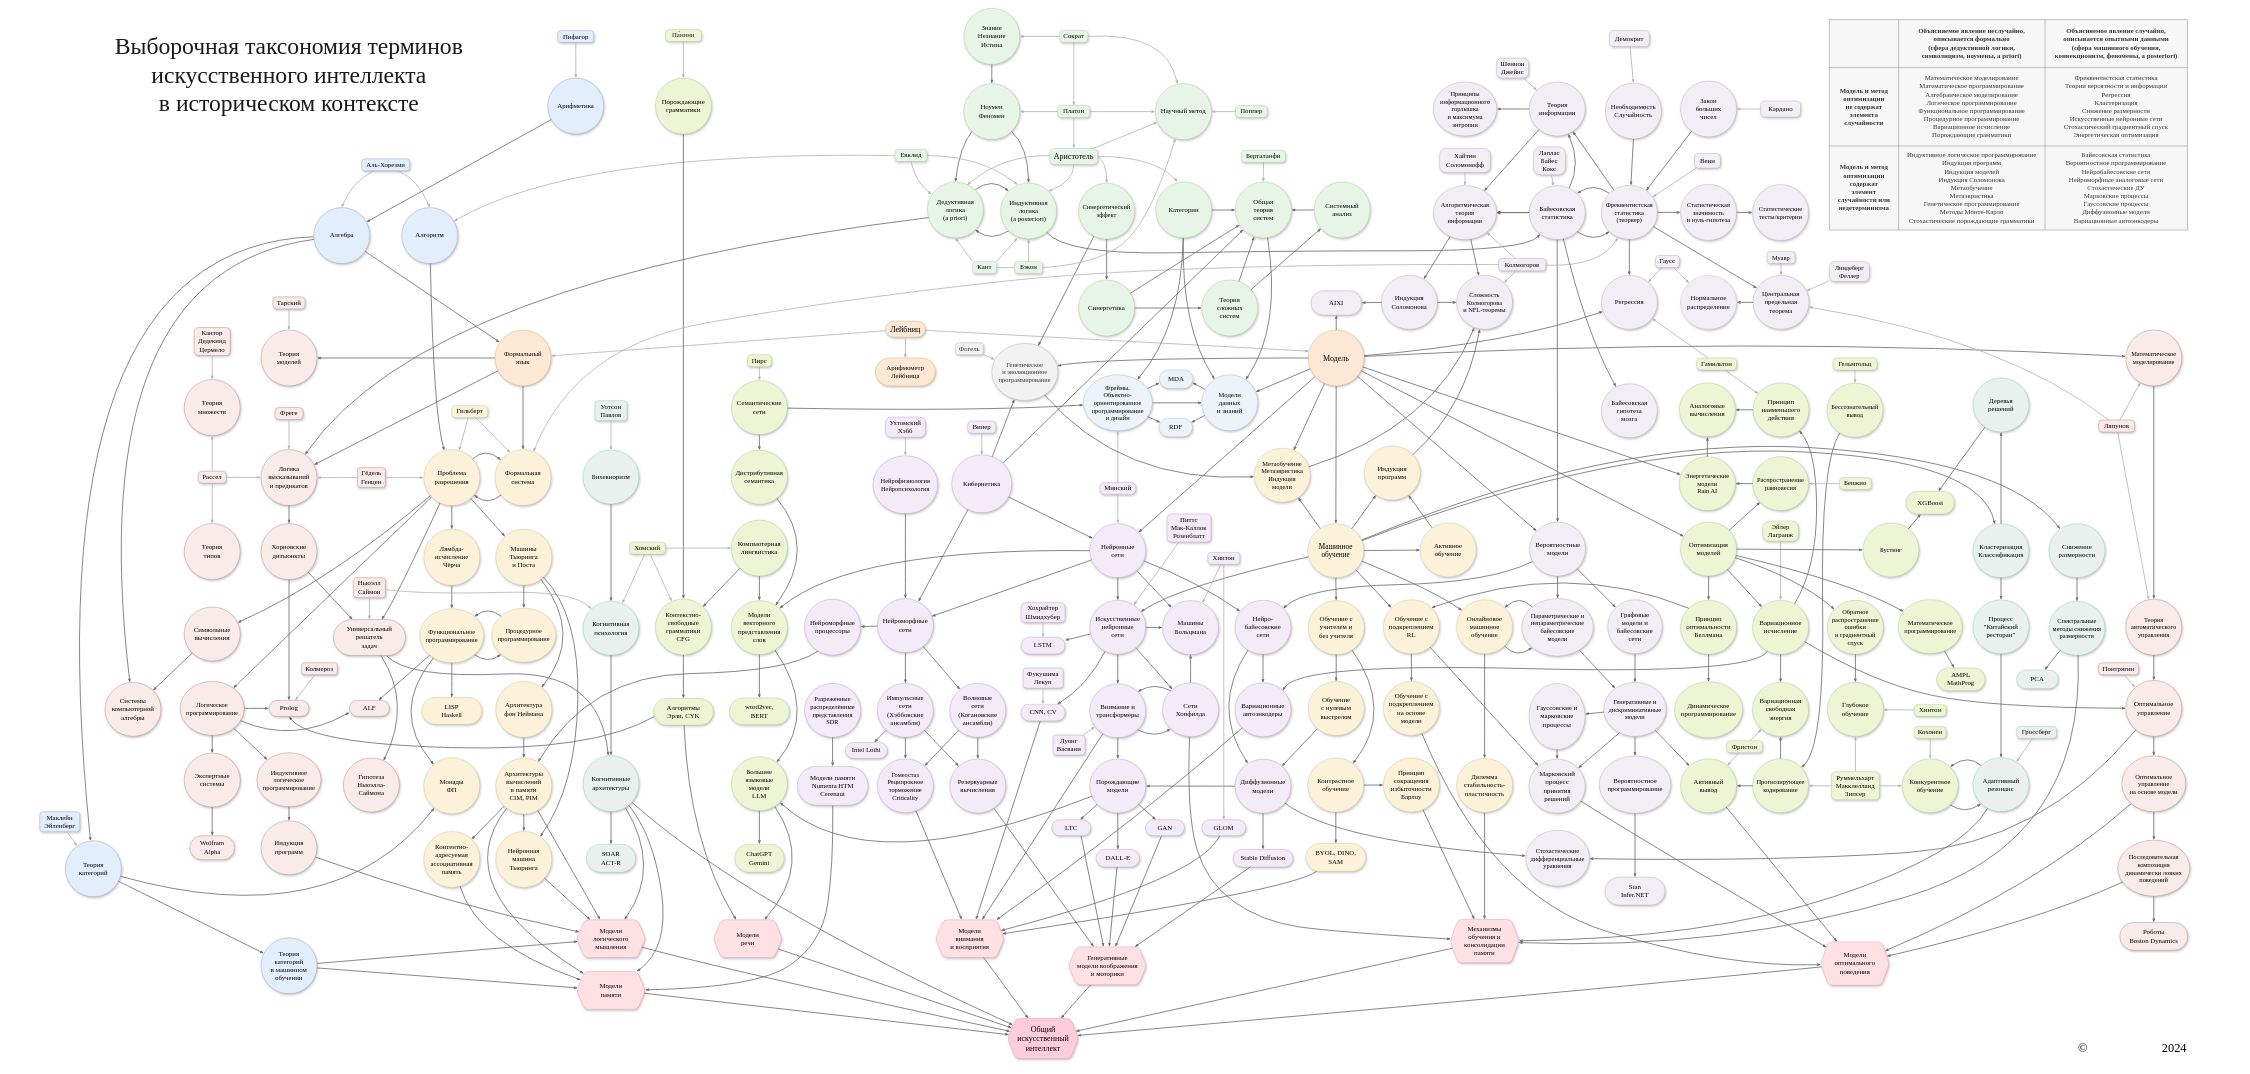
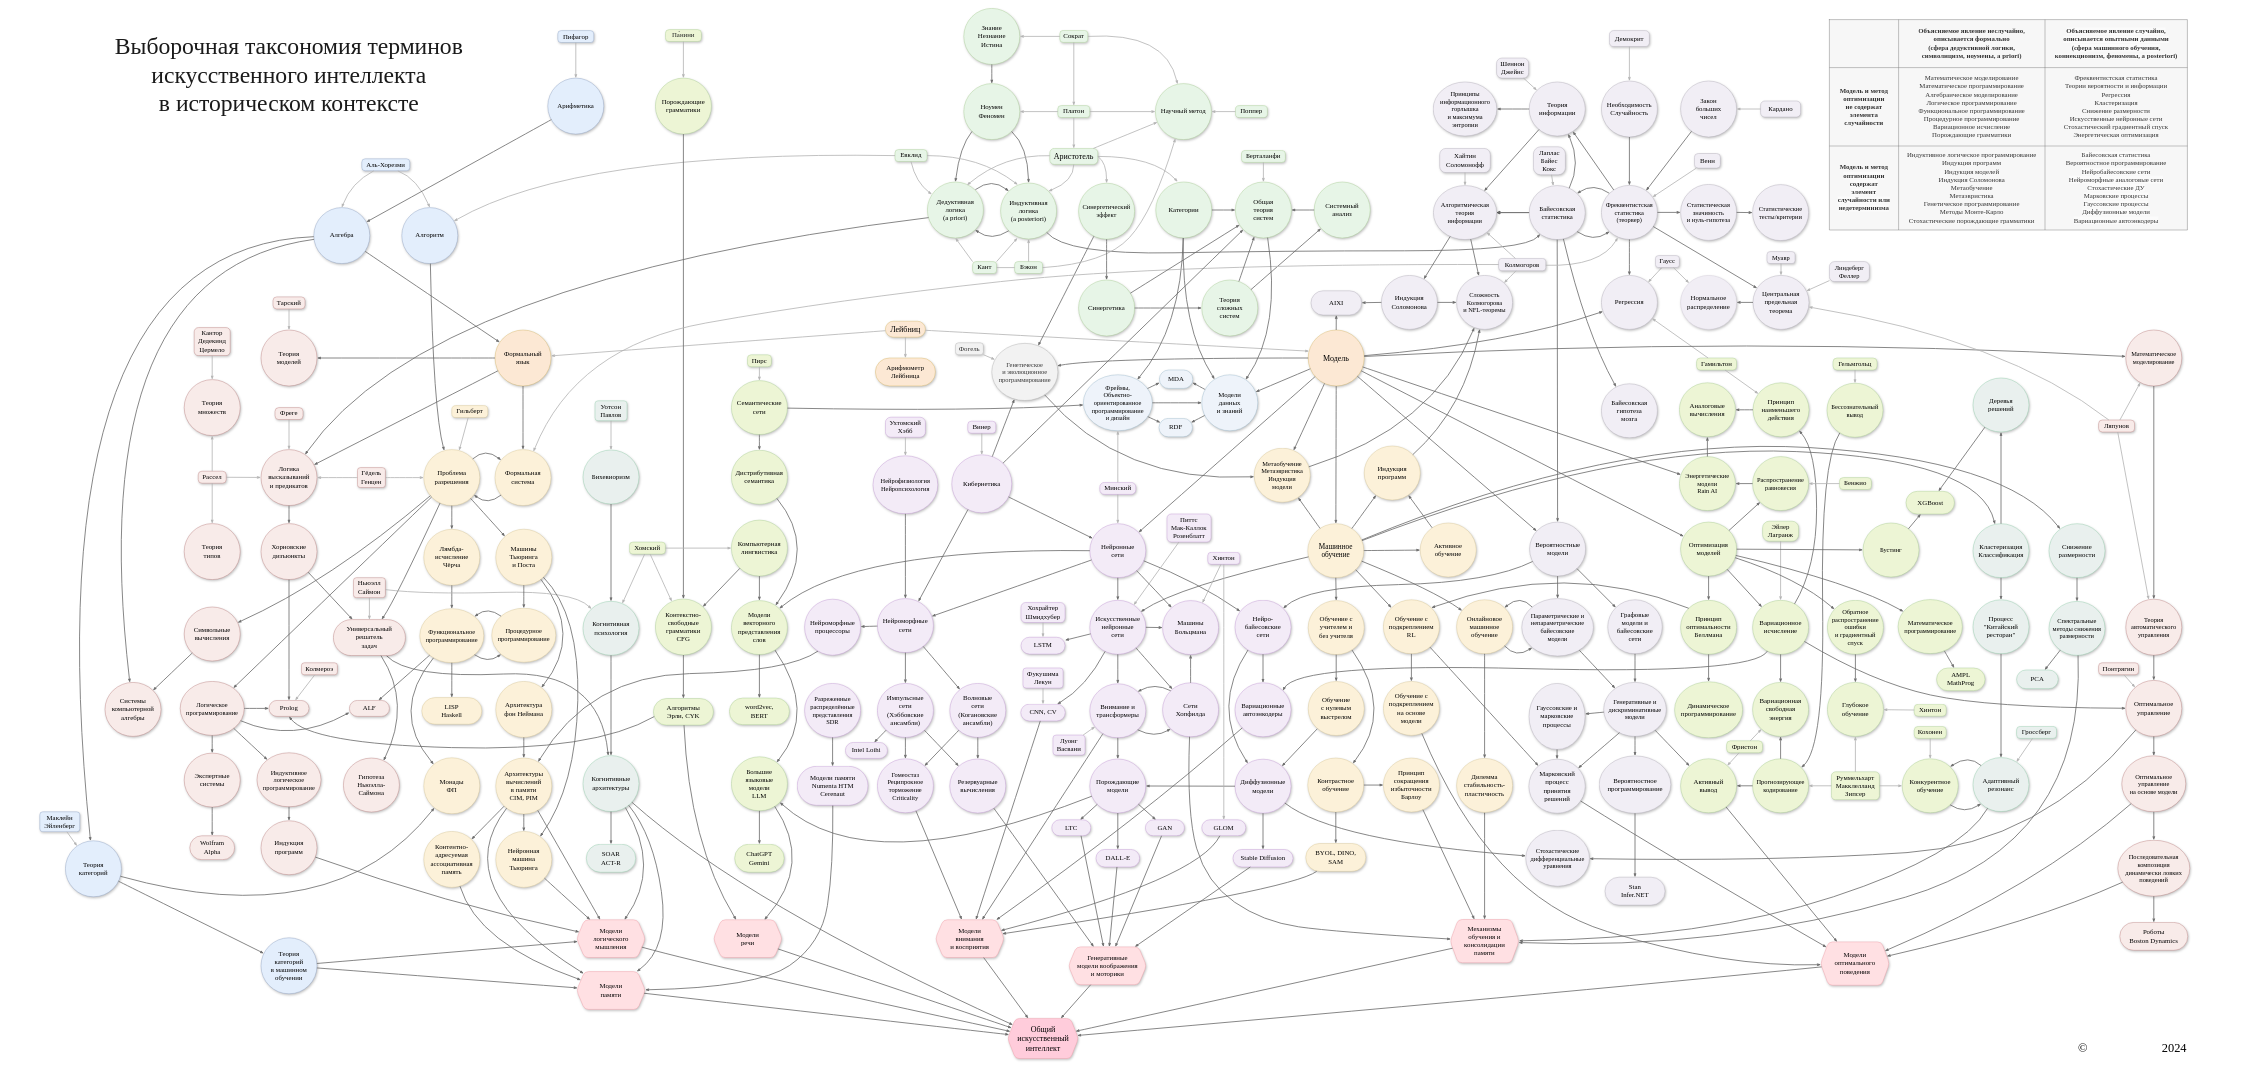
node "Необходимость Случайность": moved (1633, 111) -> (1629, 109)
edge "Гильберт" -> "Формальная система": removed
